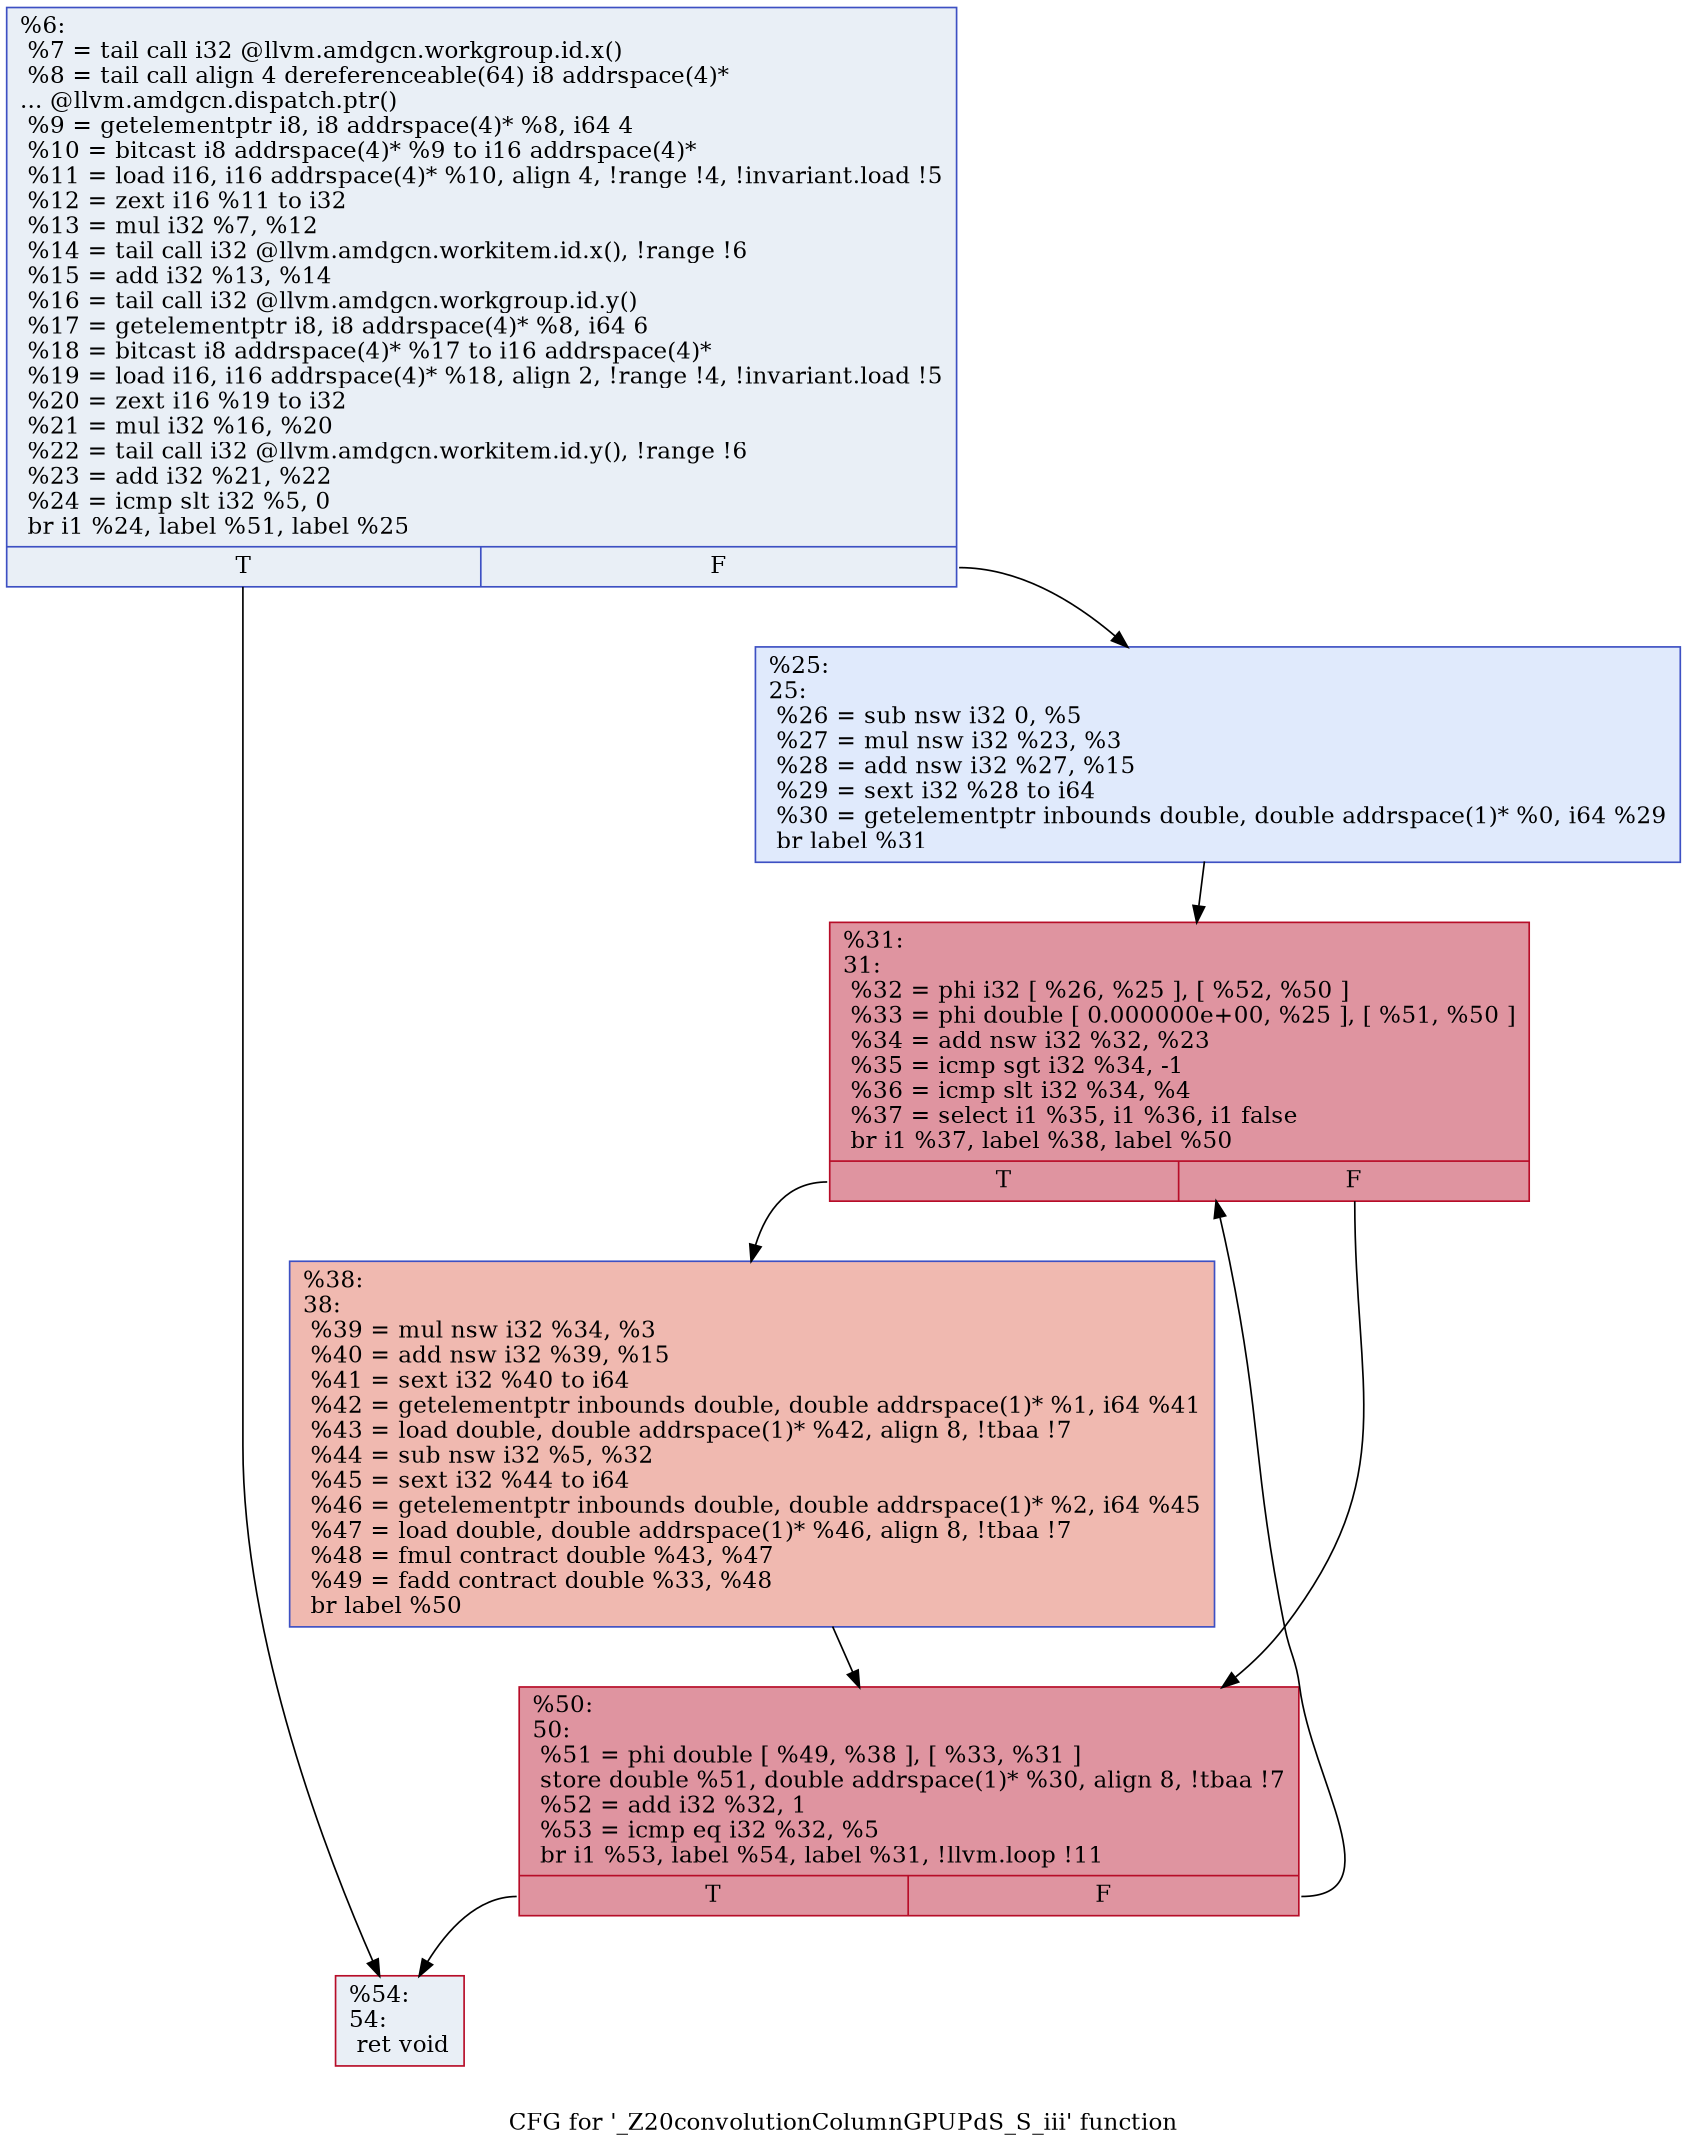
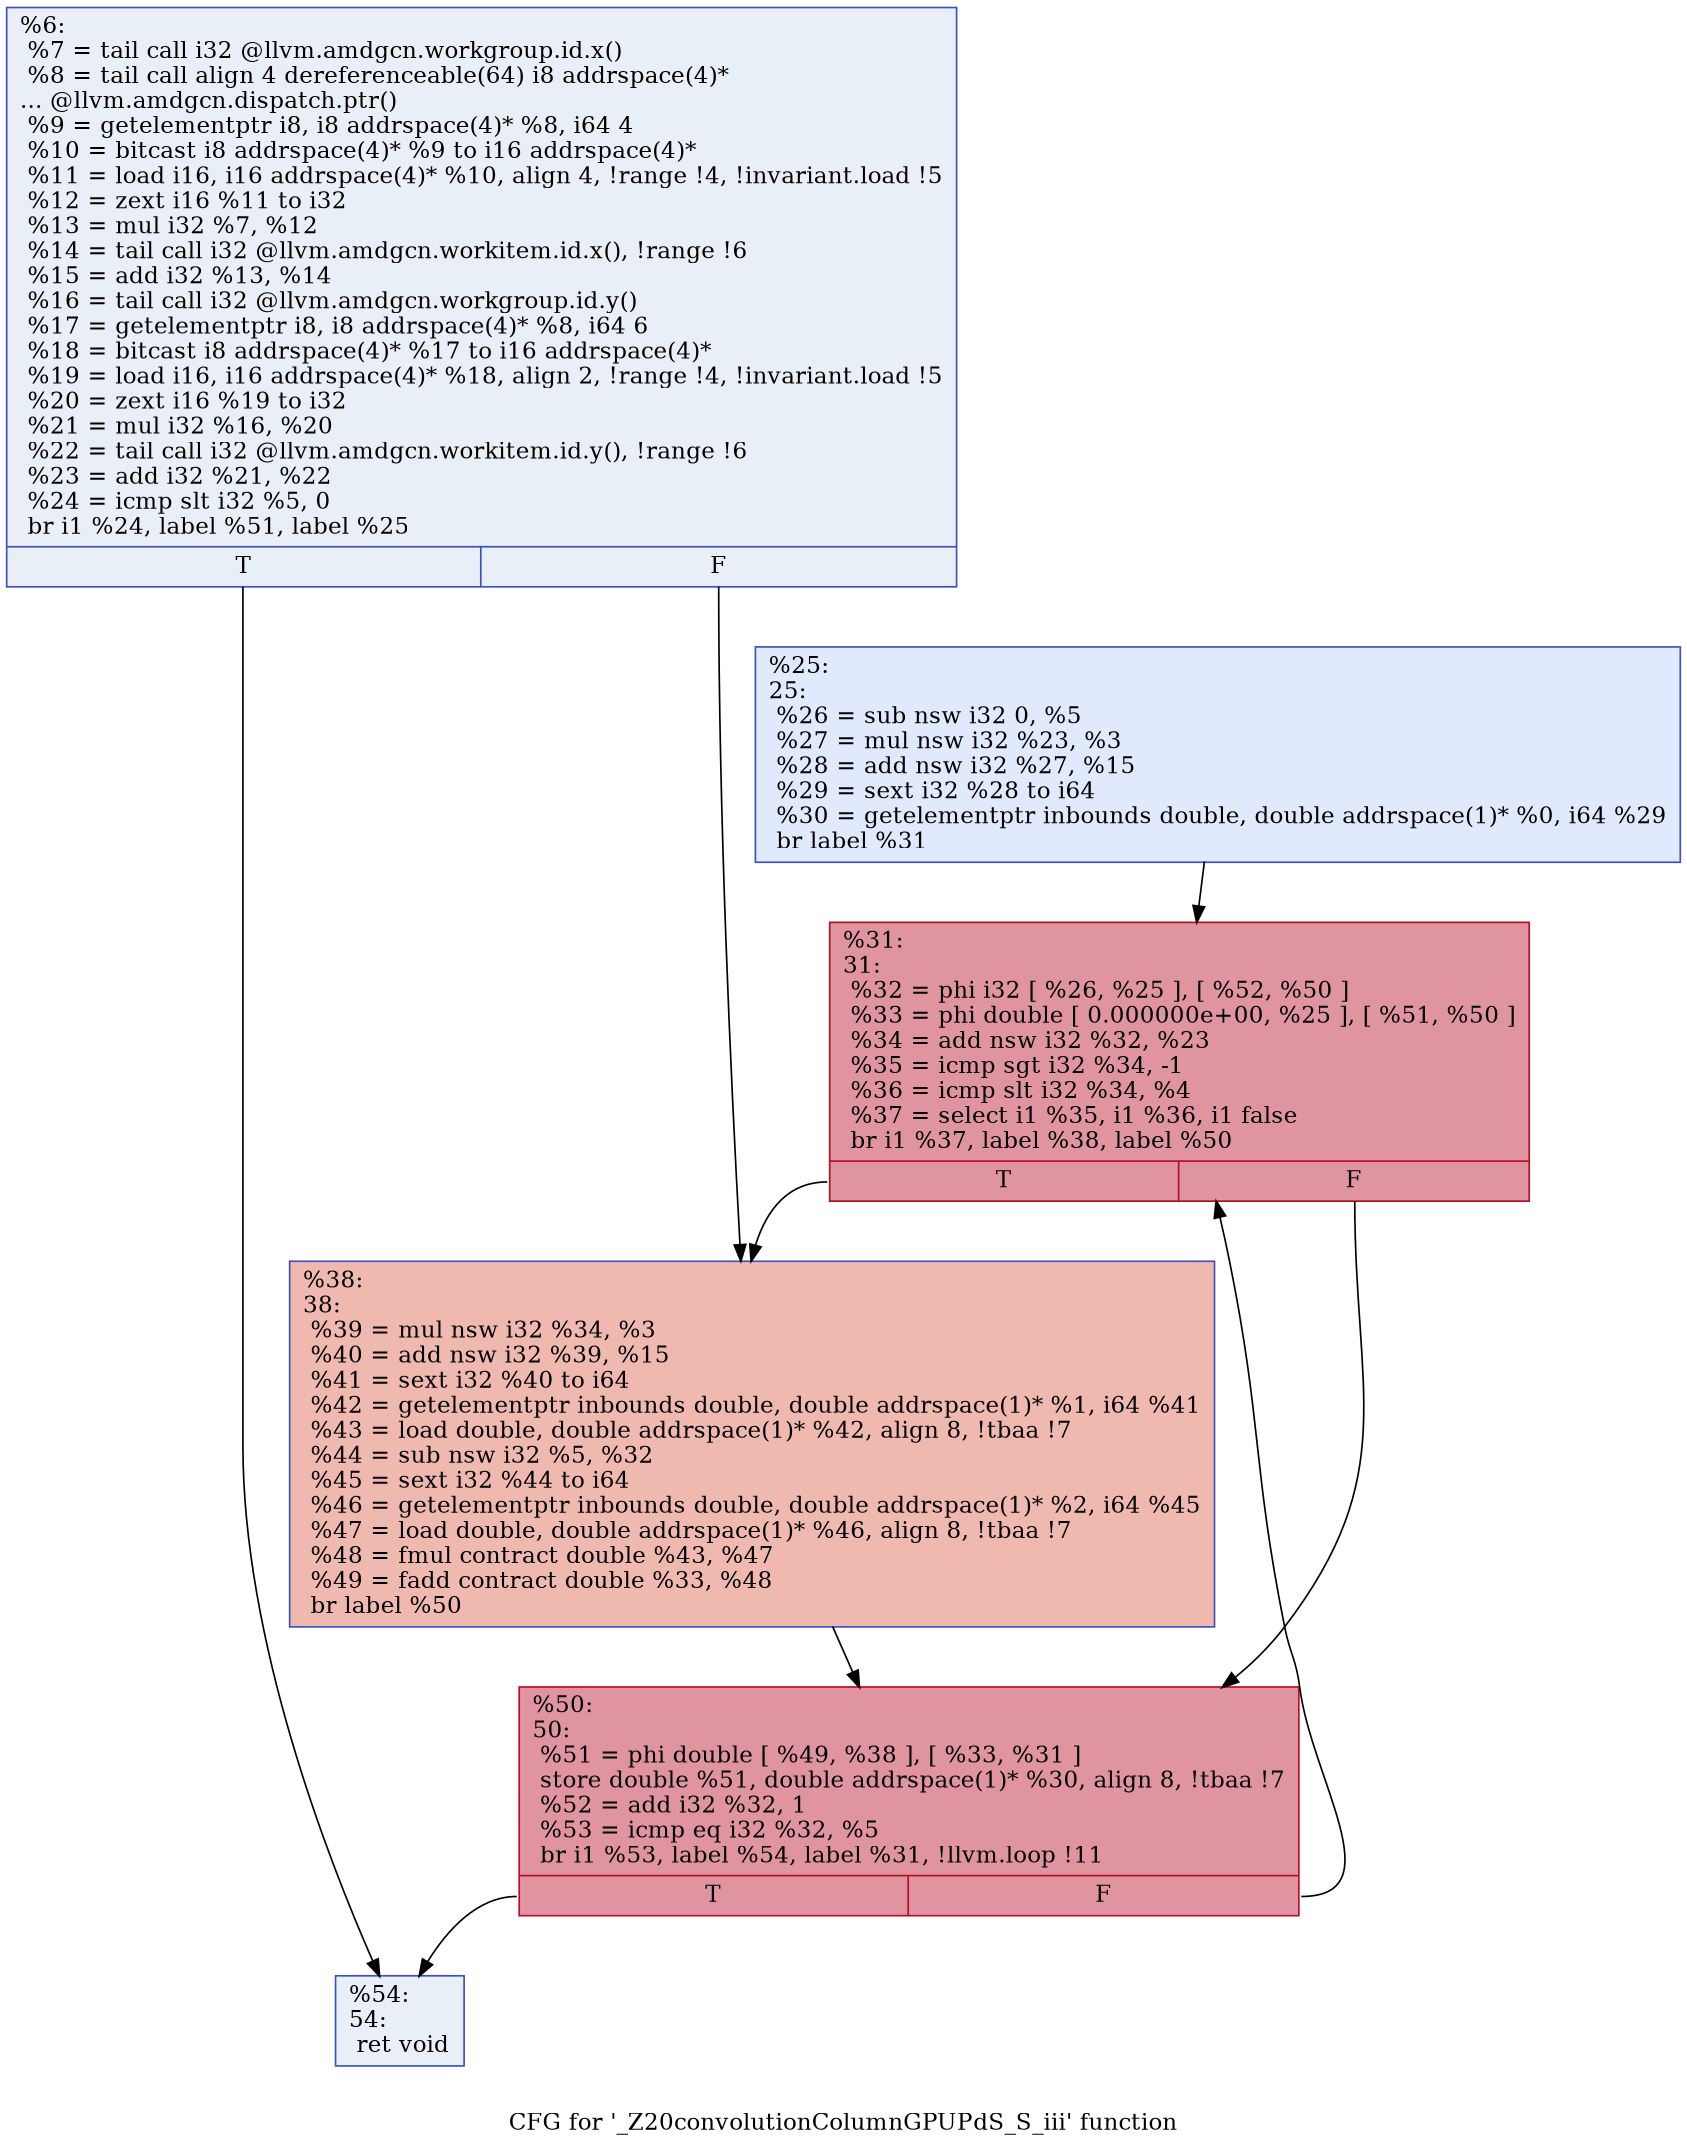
edge "%6:" -> "%25:": now "%6:" -> "%38:"
node "%54:": color #b70d28ff -> #3d50c3ff
